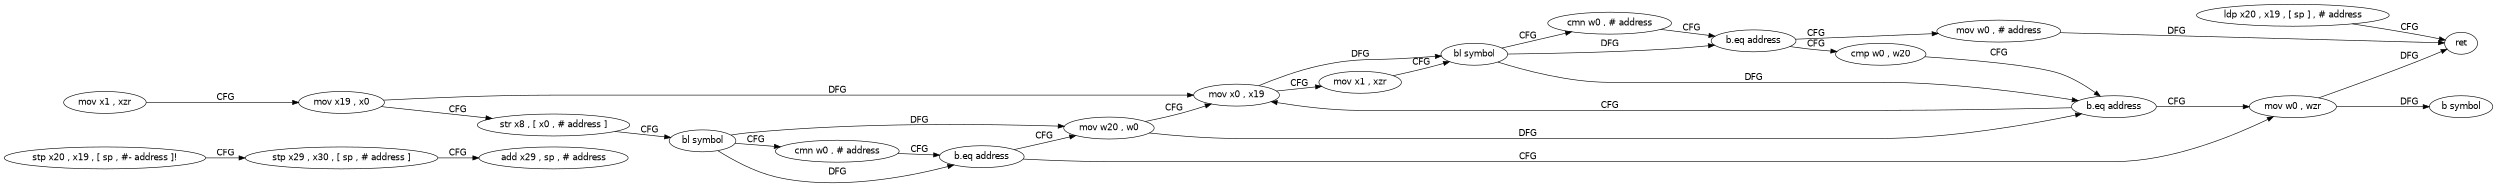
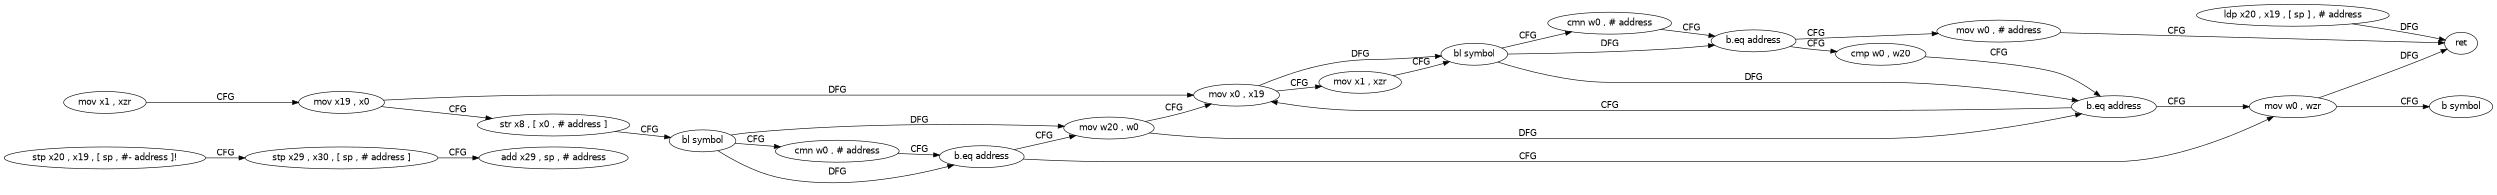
edge "ldp x20 , x19 , [ sp ] , # address" -> "ret": label "CFG" -> "DFG"
edge "mov w0 , # address" -> "ret": label "DFG" -> "CFG"
edge "mov w0 , wzr" -> "b symbol": label "DFG" -> "CFG"
